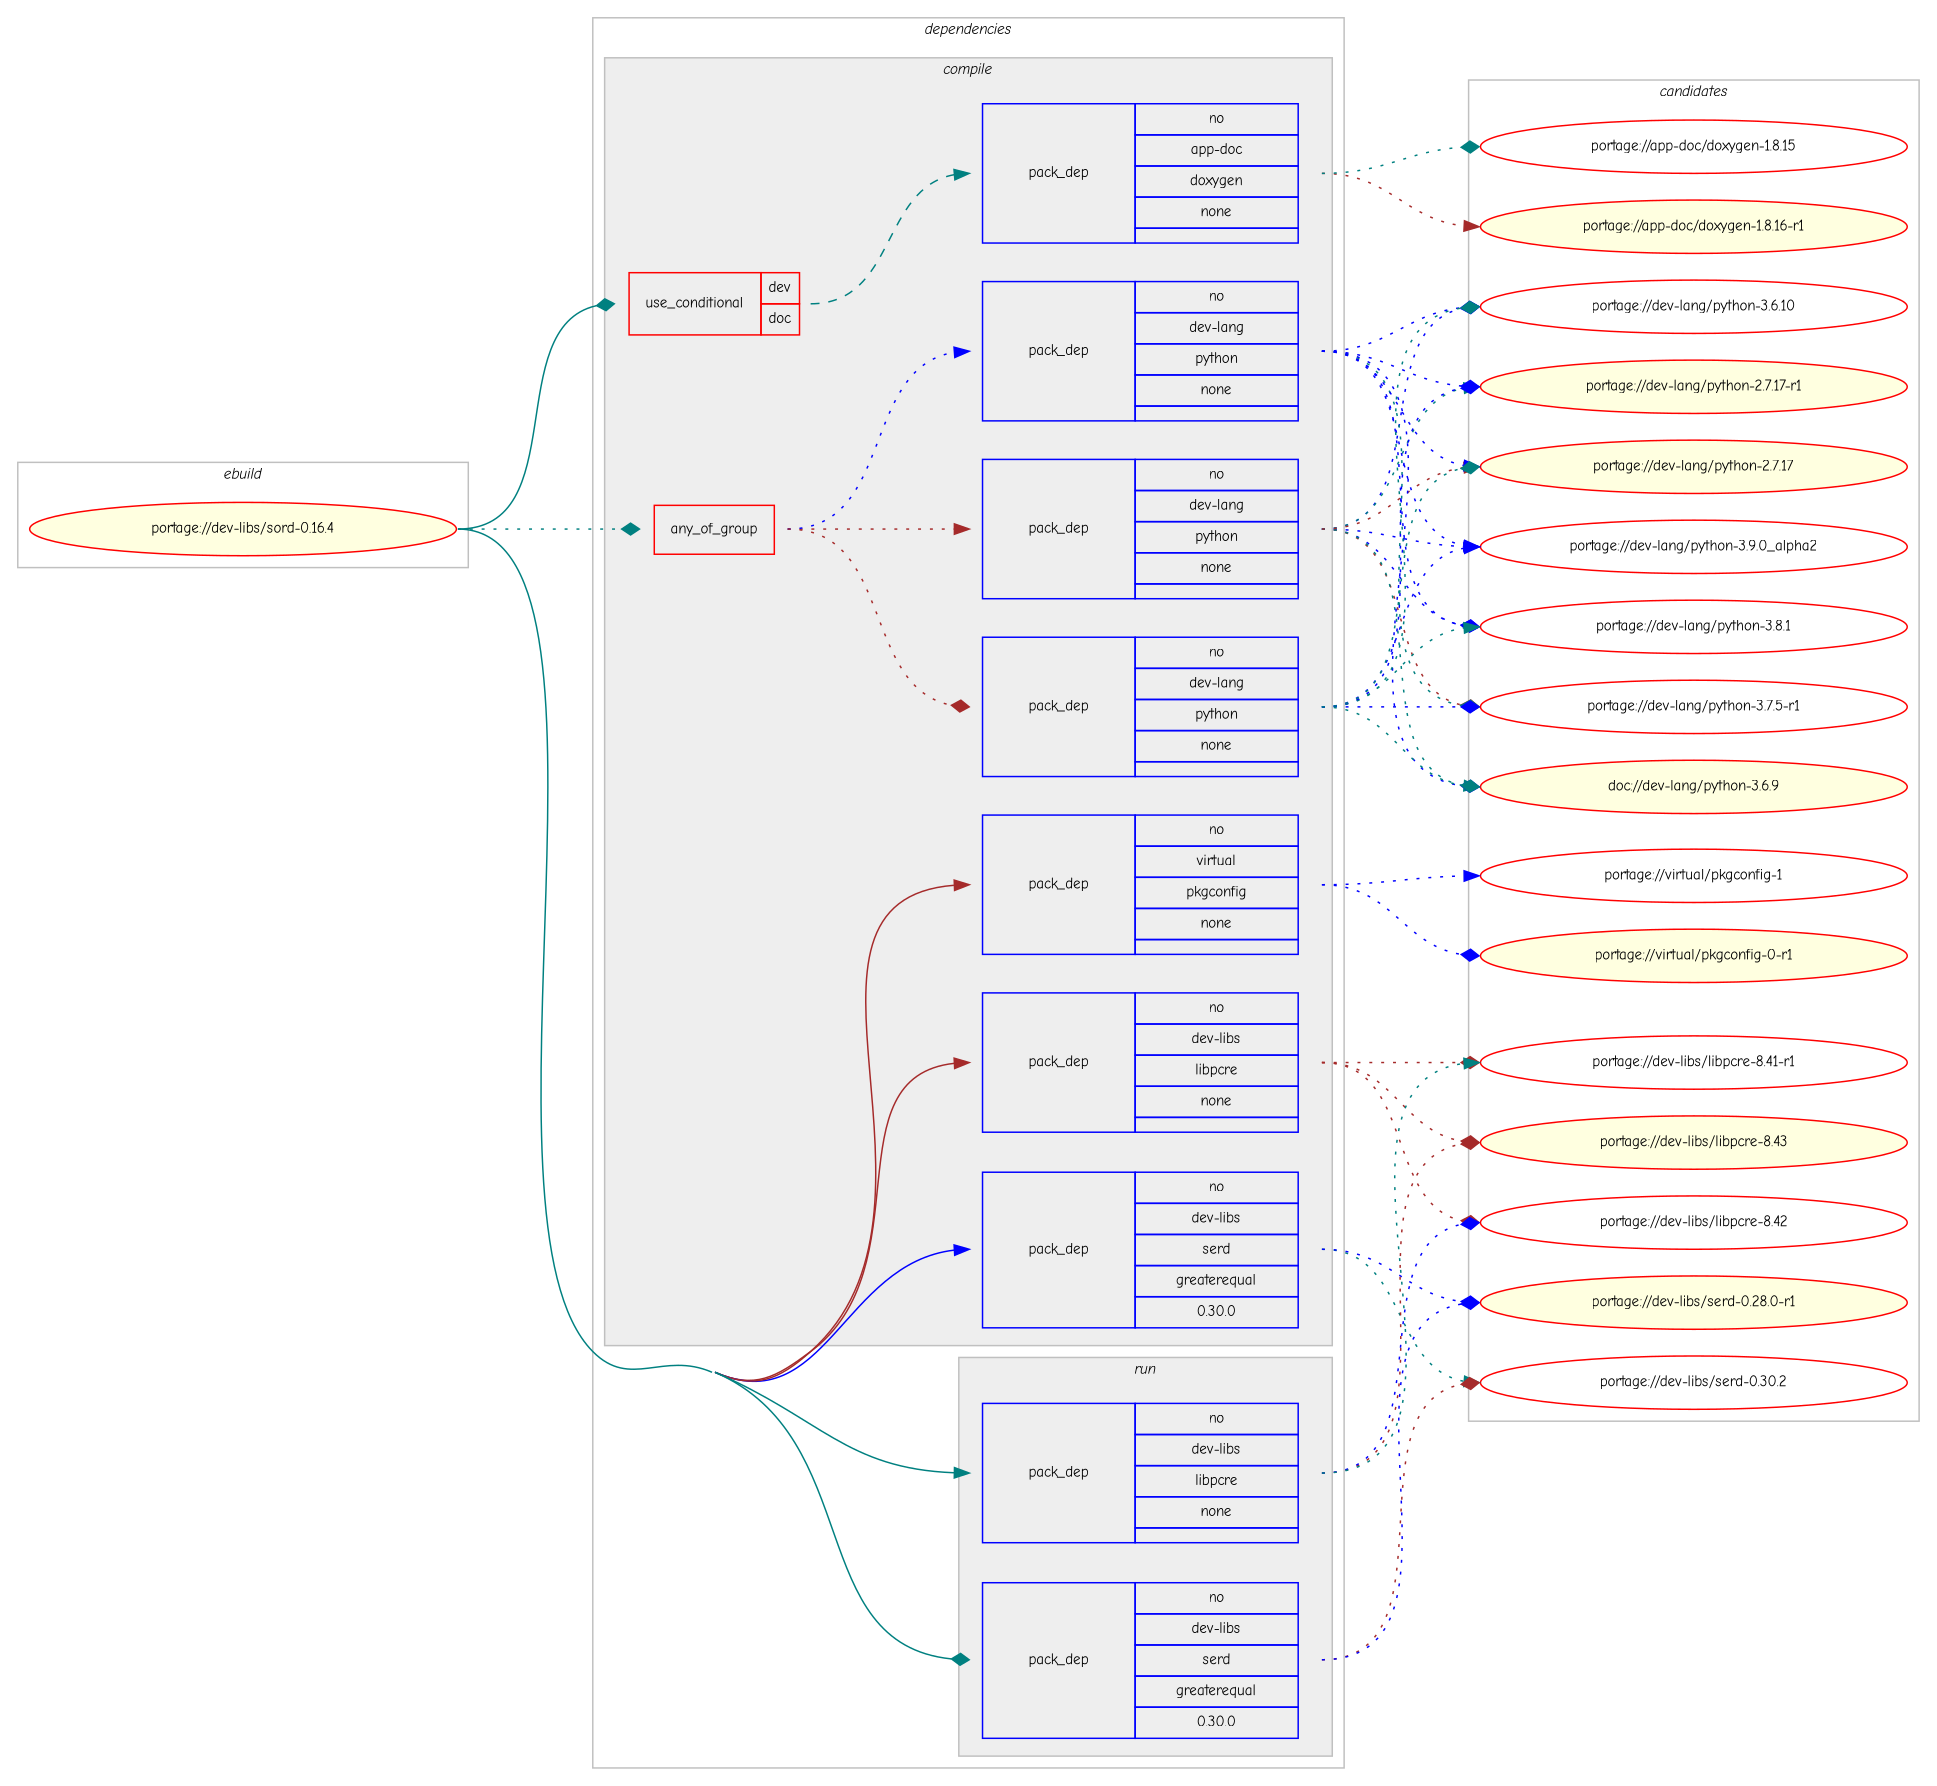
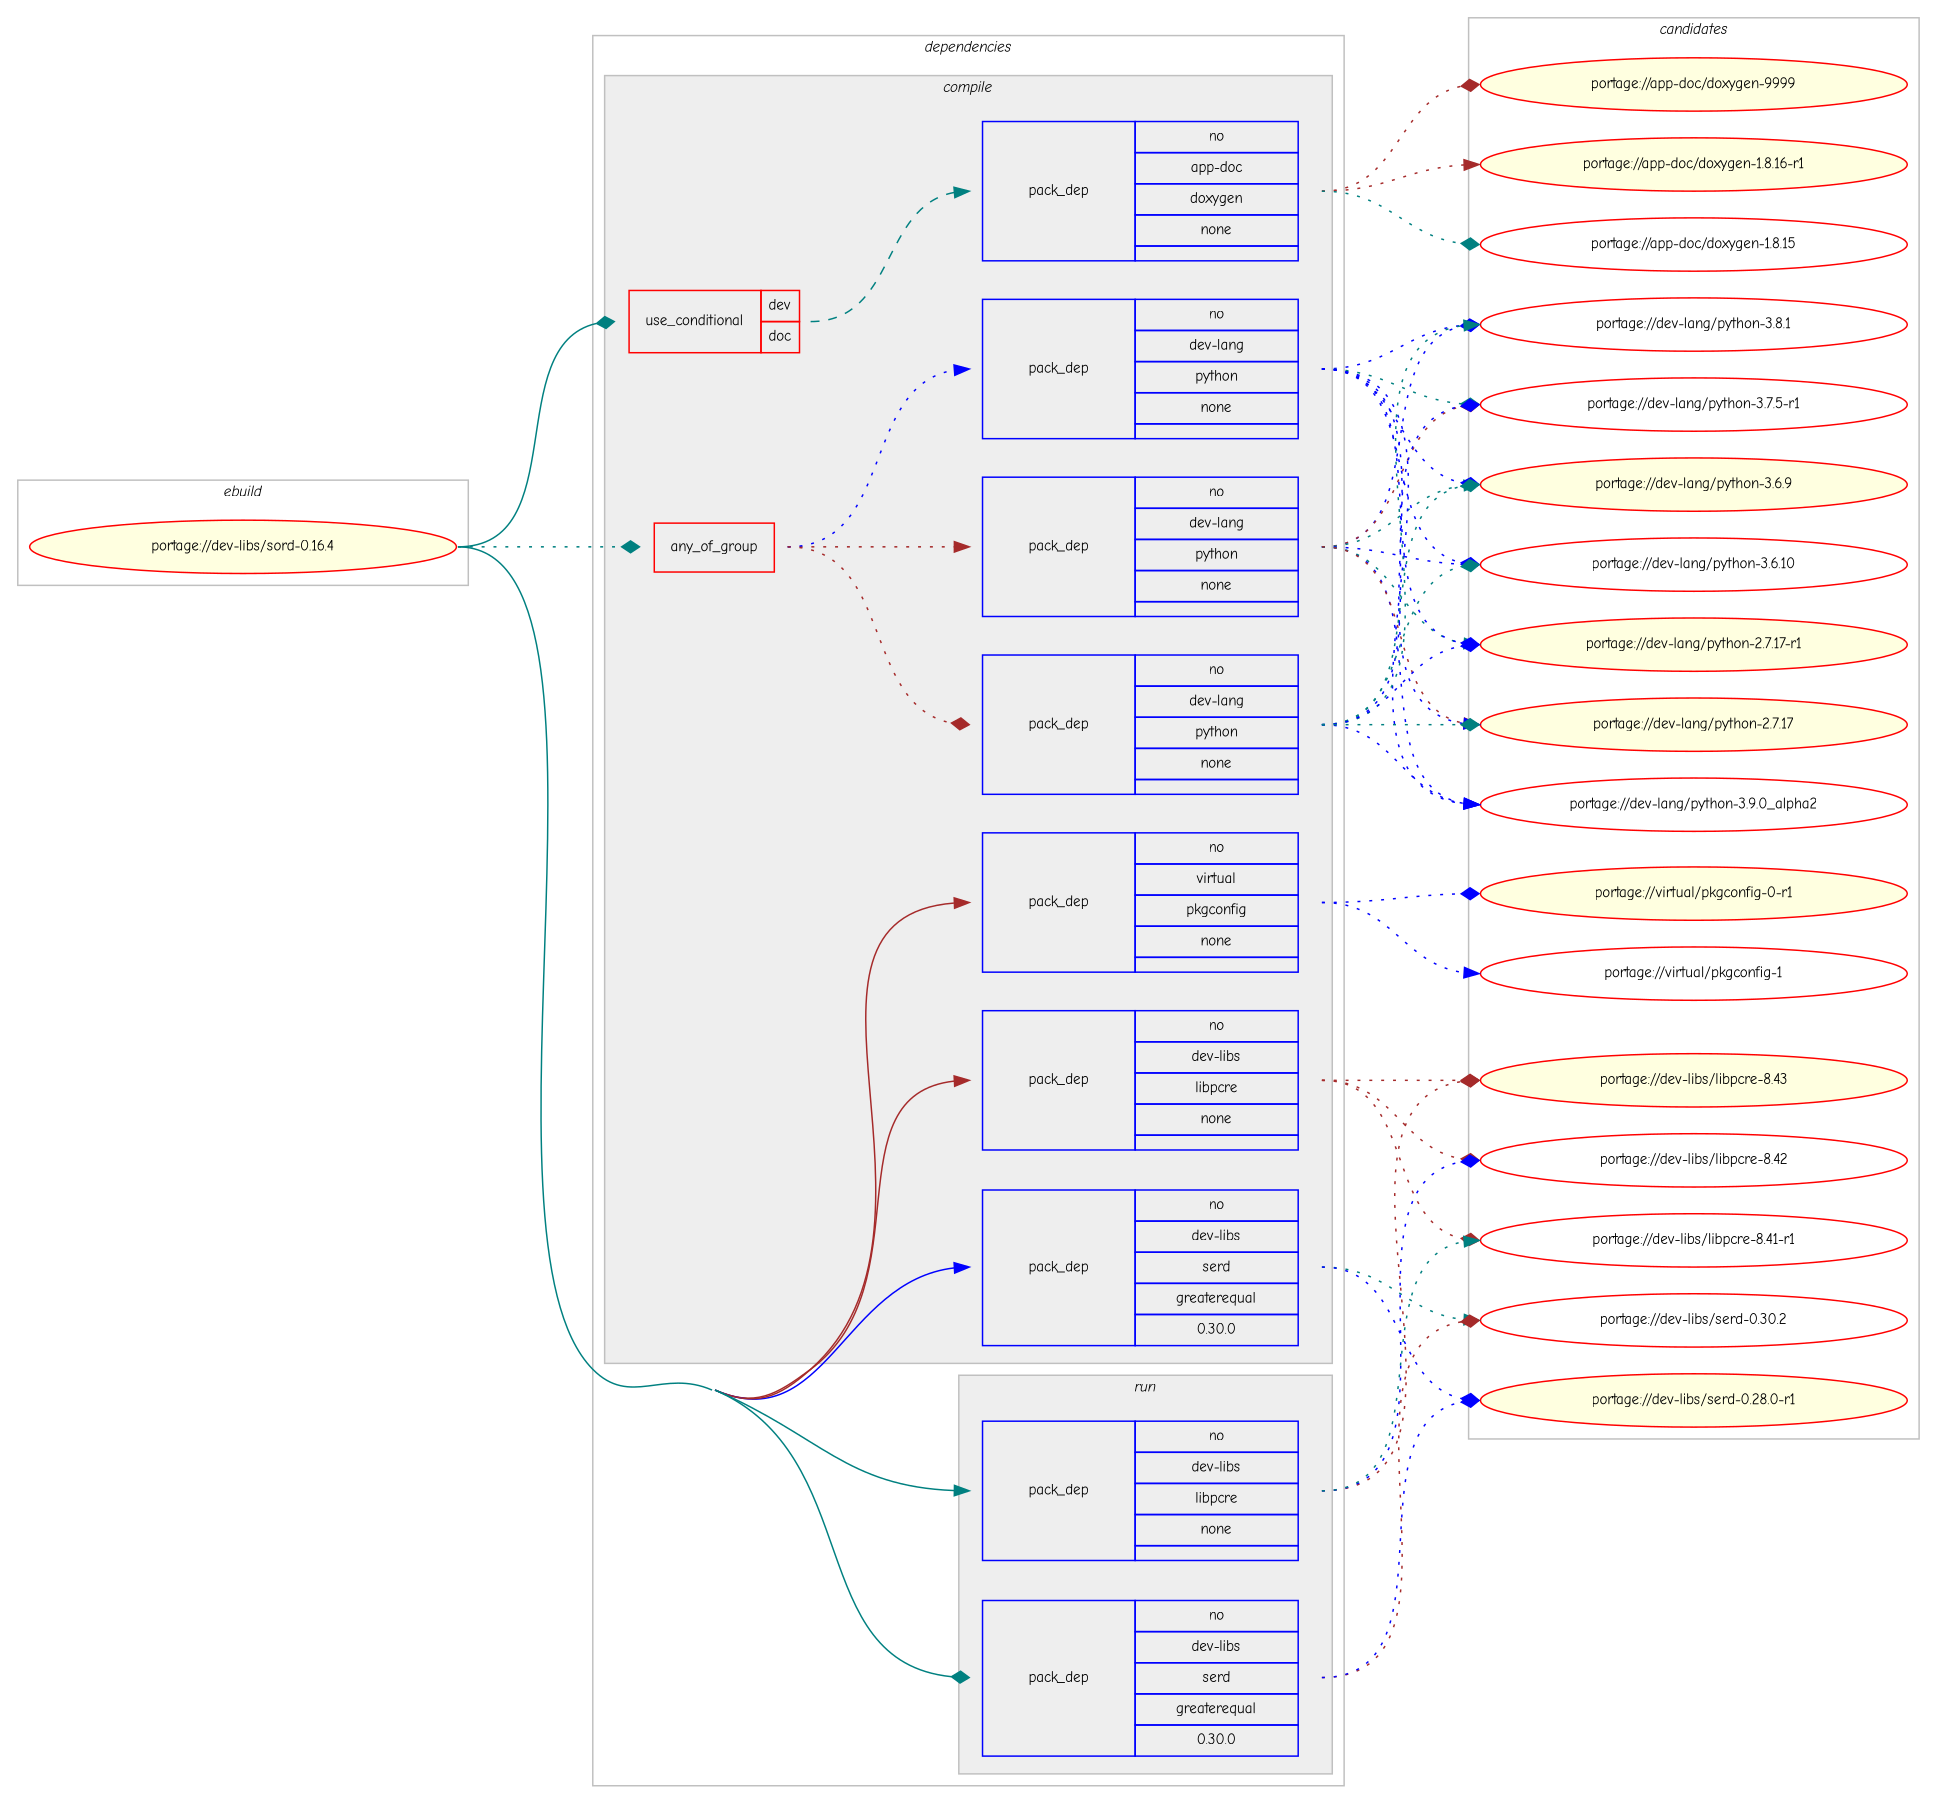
node "portage://app-doc/doxygen-9999": added
node "doc://dev-lang/python-3.6.9": label "doc://dev-lang/python-3.6.9" -> "portage://dev-lang/python-3.6.9"
